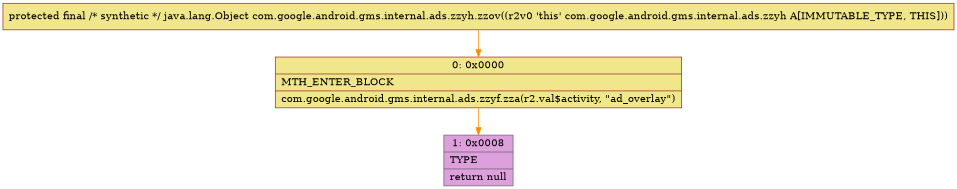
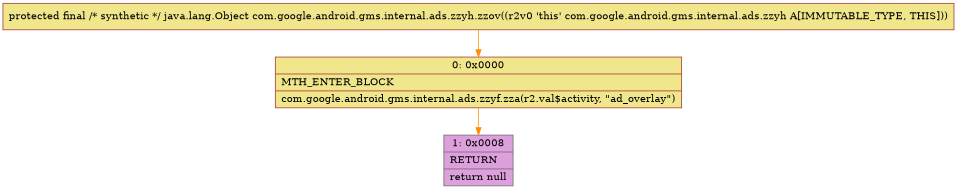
node "1: 0x0008": text "TYPE" -> "RETURN"
